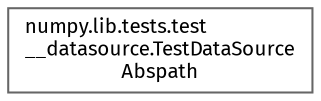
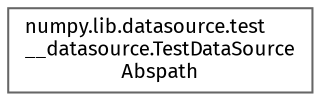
node "numpy.lib.tests.test __datasource.TestDataSource Abspath": label "numpy.lib.tests.test __datasource.TestDataSource Abspath" -> "numpy.lib.datasource.test __datasource.TestDataSource Abspath"
